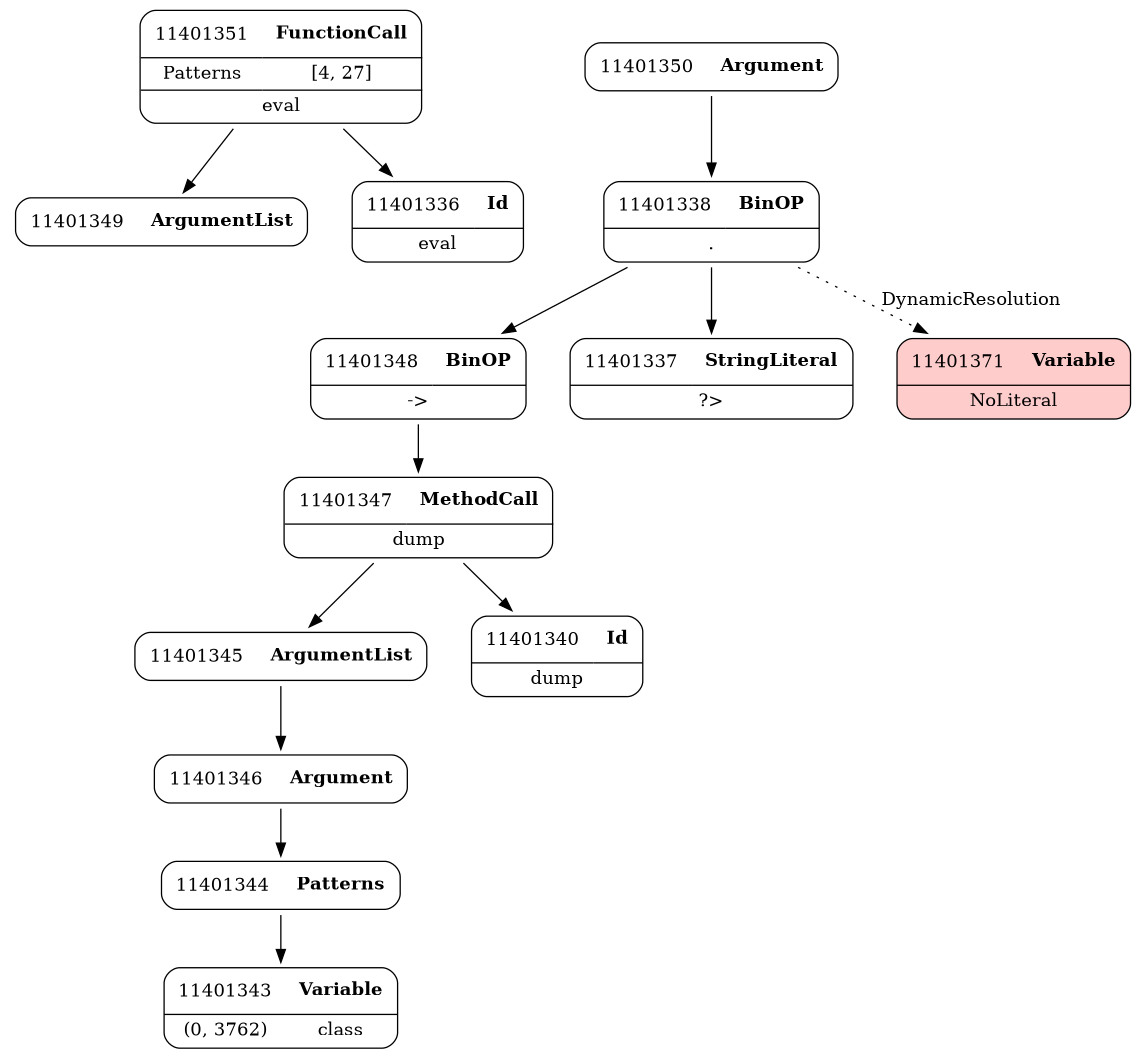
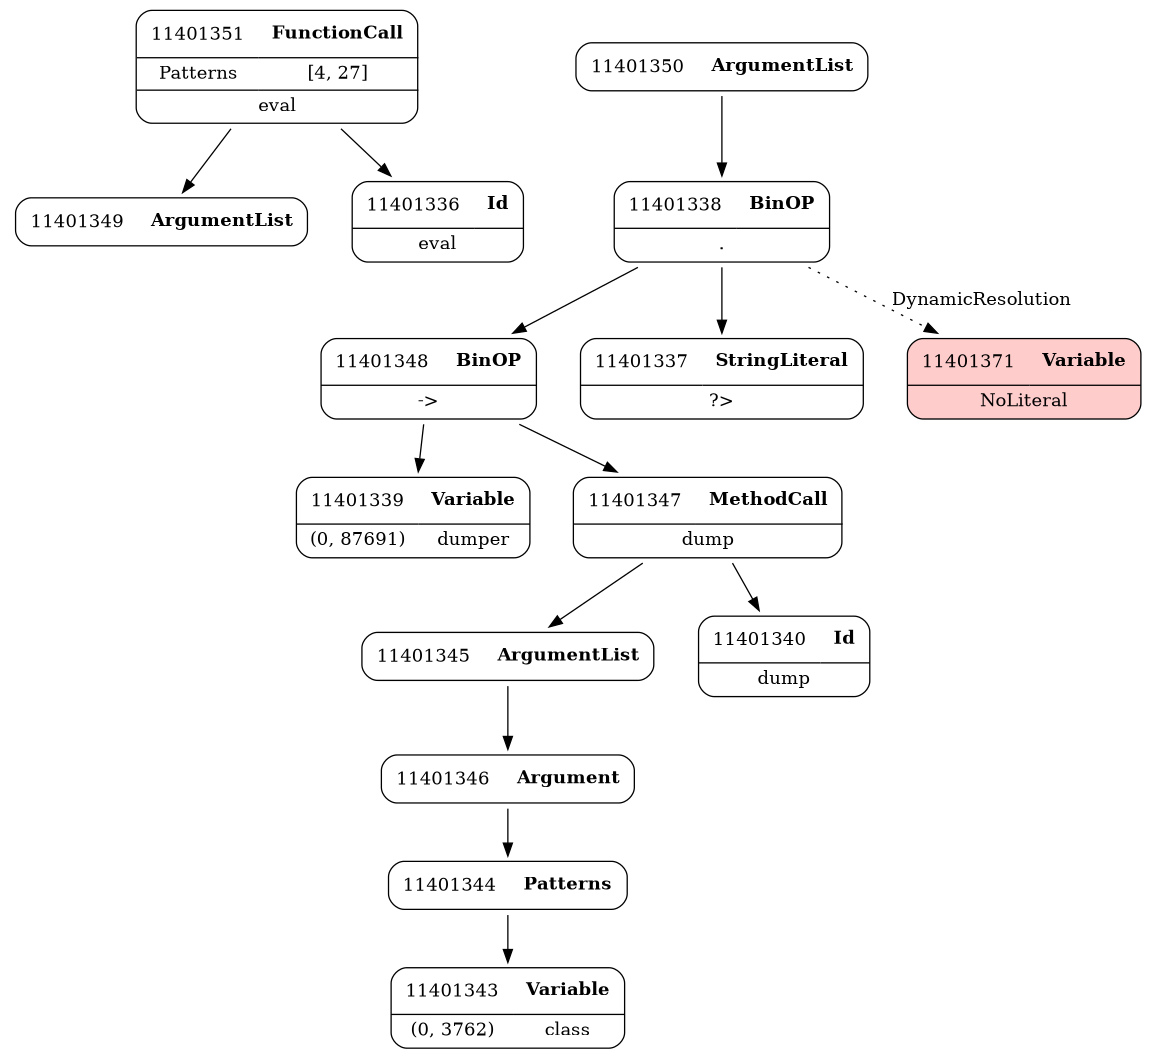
node "11401350": text "Argument" -> "ArgumentList"
node "11401339": added
